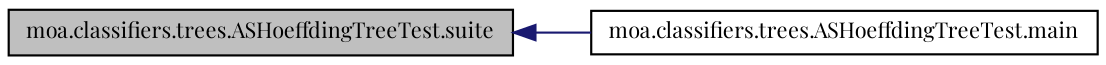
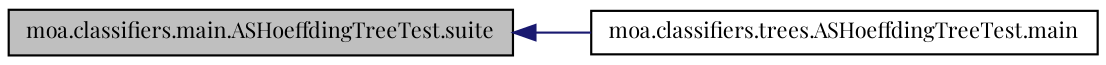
node "moa.classifiers.trees.ASHoeffdingTreeTest.suite": label "moa.classifiers.trees.ASHoeffdingTreeTest.suite" -> "moa.classifiers.main.ASHoeffdingTreeTest.suite"
